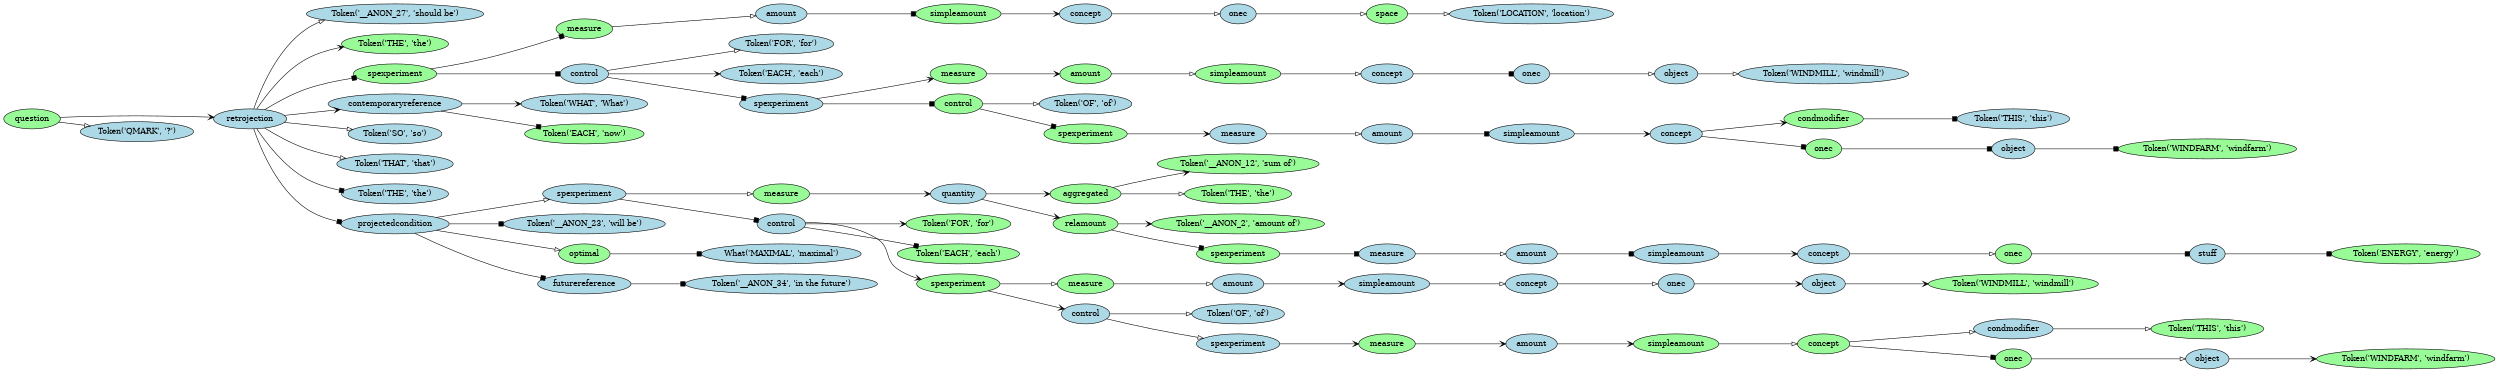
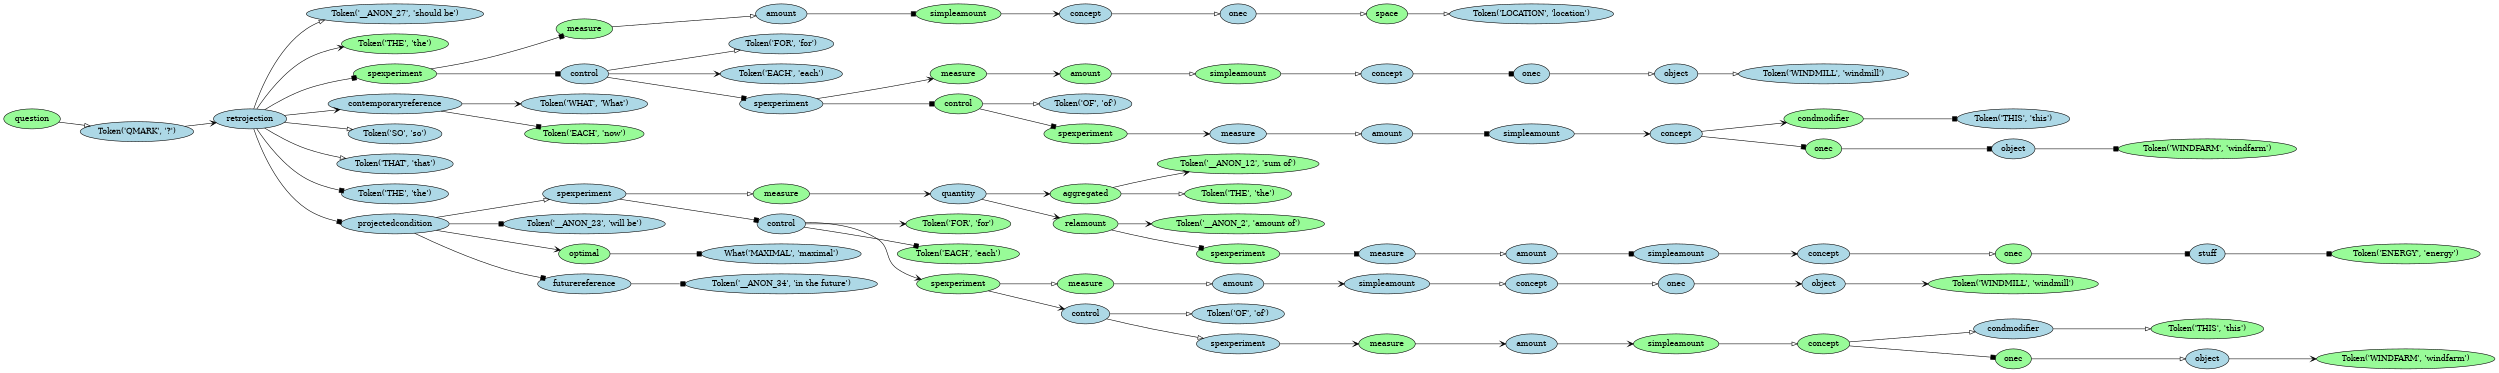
edge "question" -> "retrojection": now "Token('QMARK', '?')" -> "retrojection"
edge "projectedcondition" -> "optimal": arrowhead onormal -> vee
